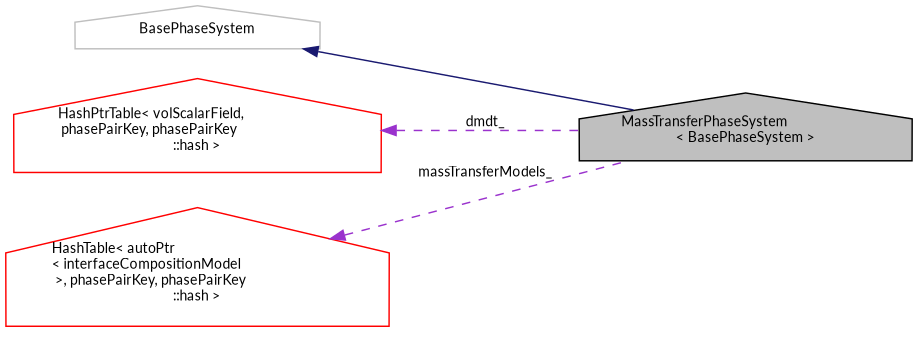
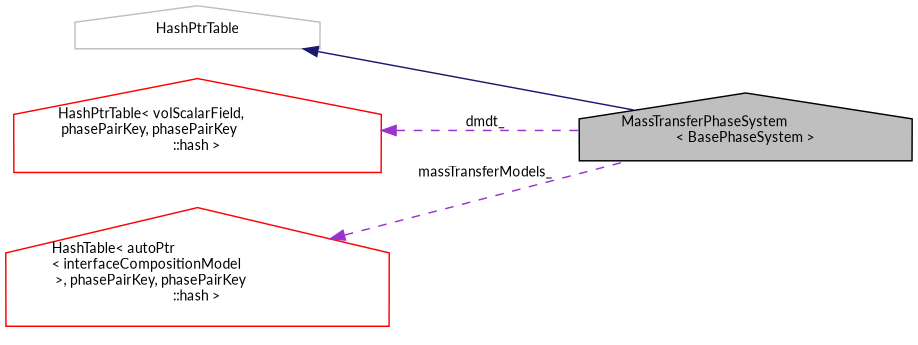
node "BasePhaseSystem": label "BasePhaseSystem" -> "HashPtrTable"
